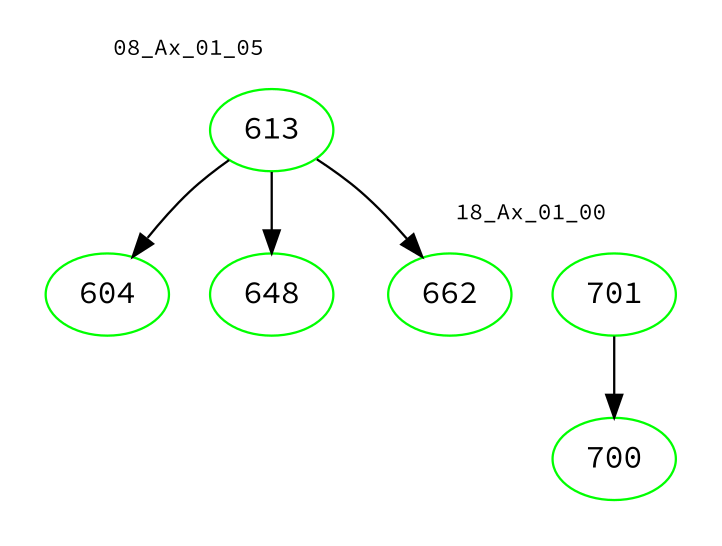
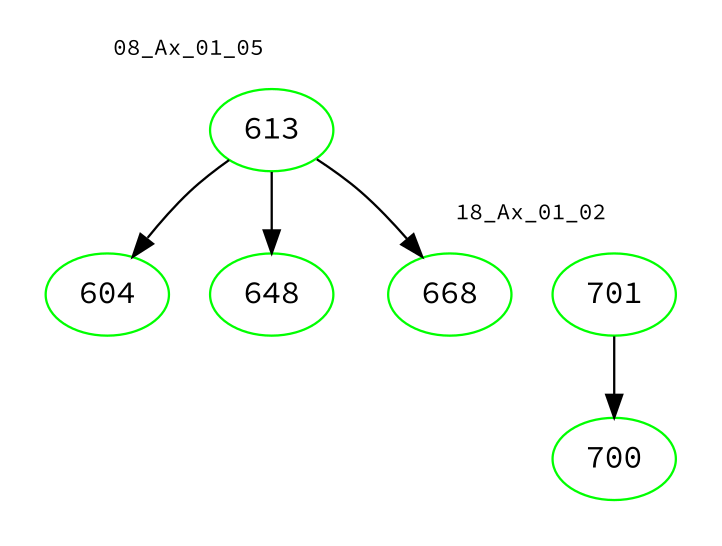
cluster "18_Ax_01_00": label "18_Ax_01_00" -> "18_Ax_01_02"
node "662": label "662" -> "668"
